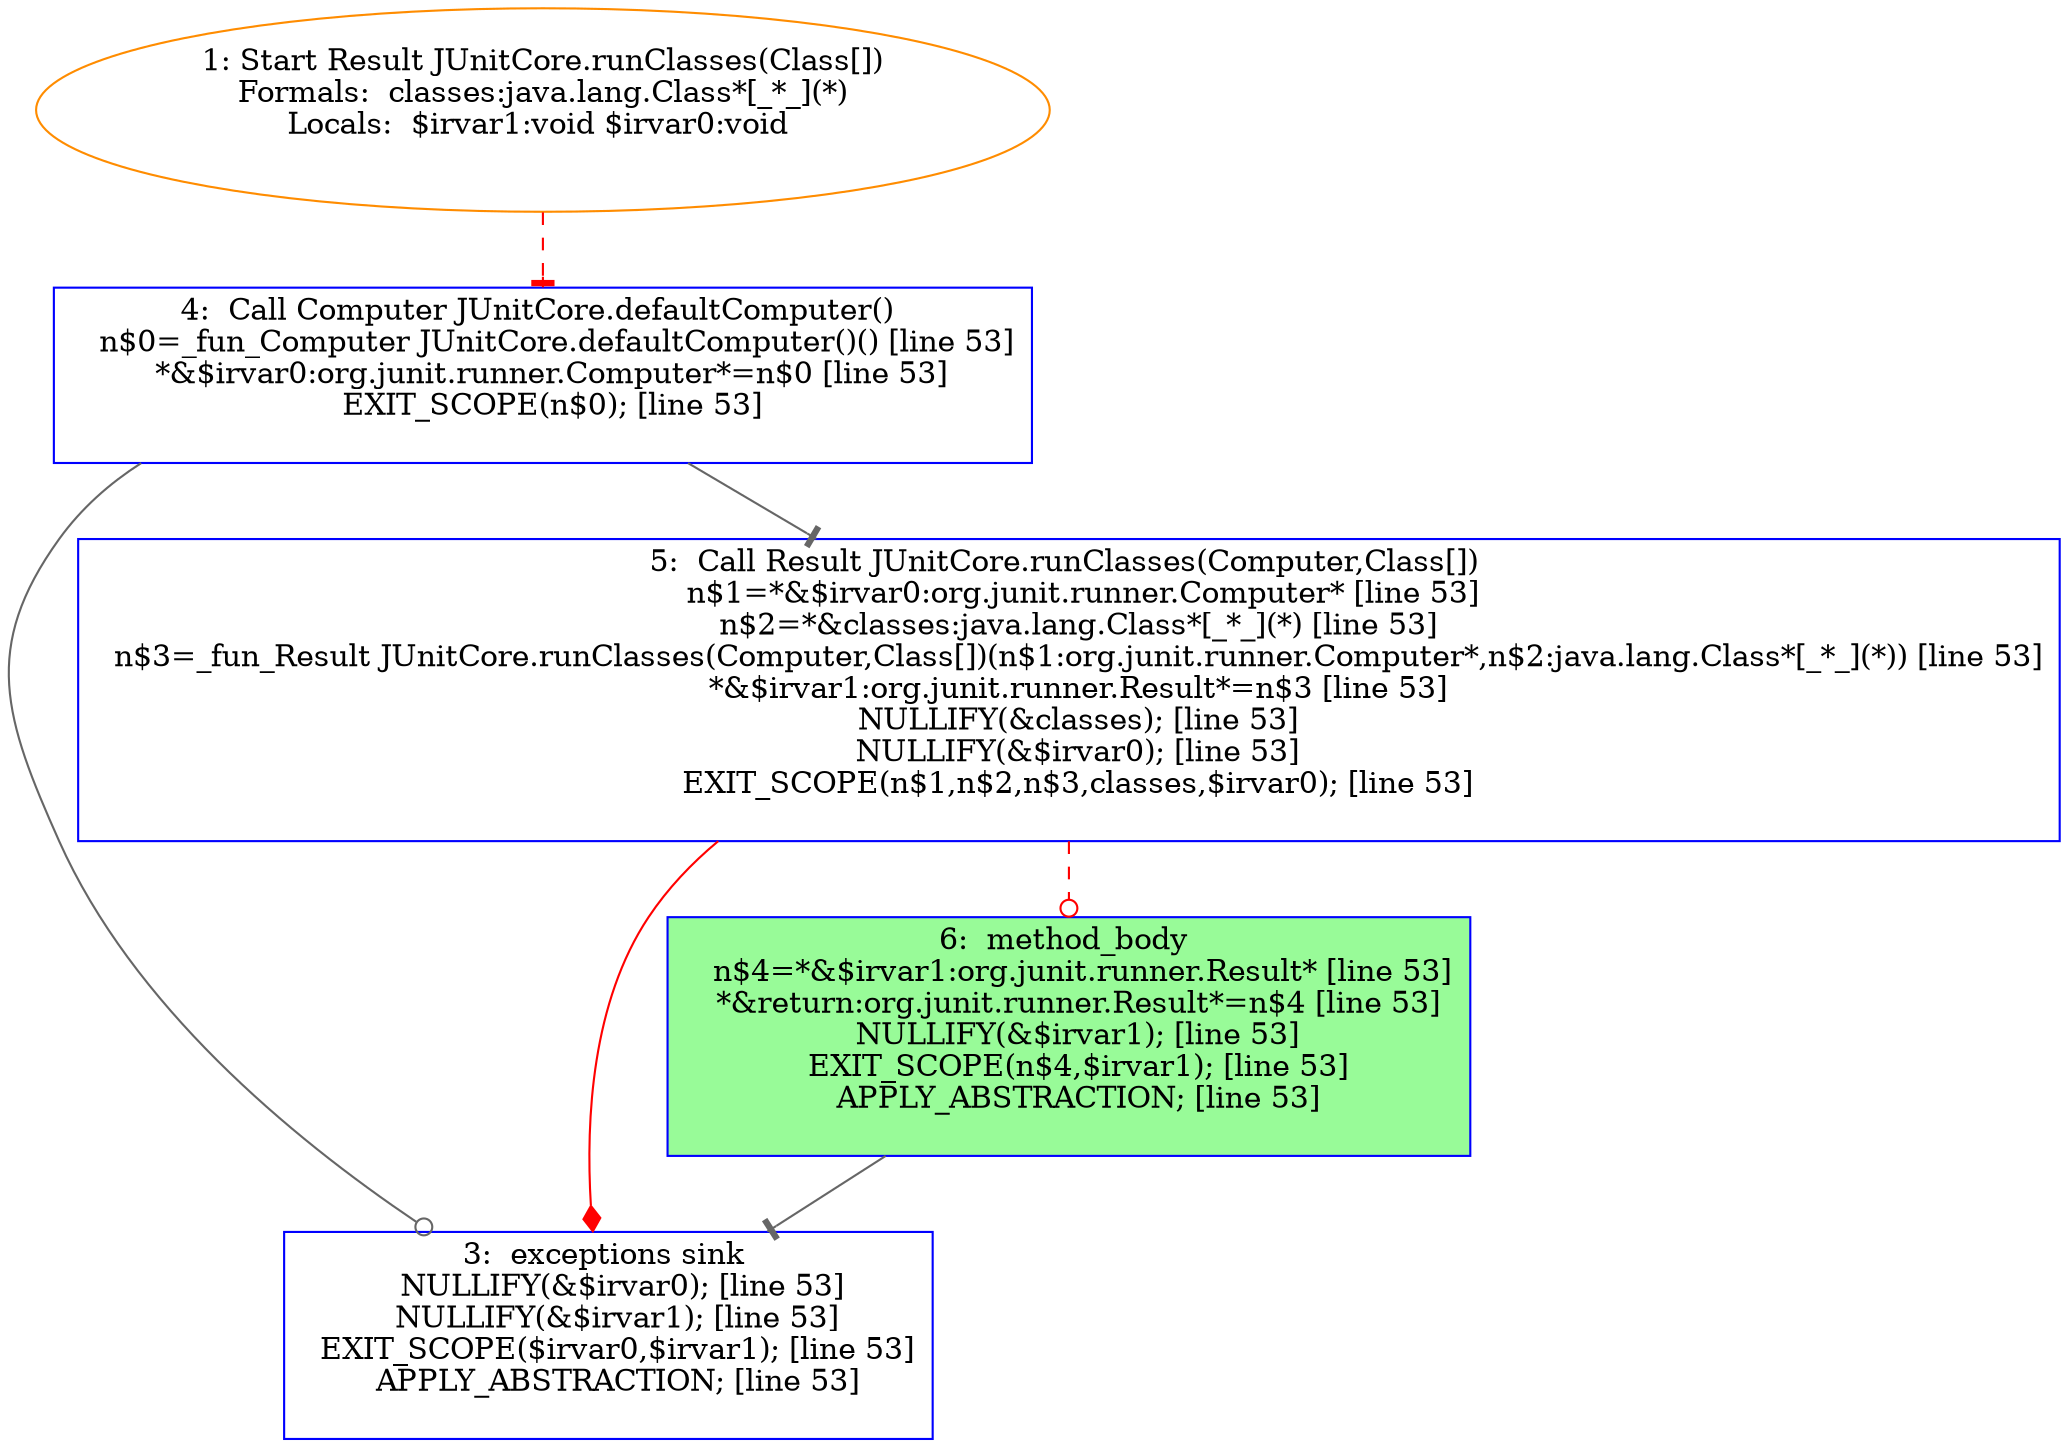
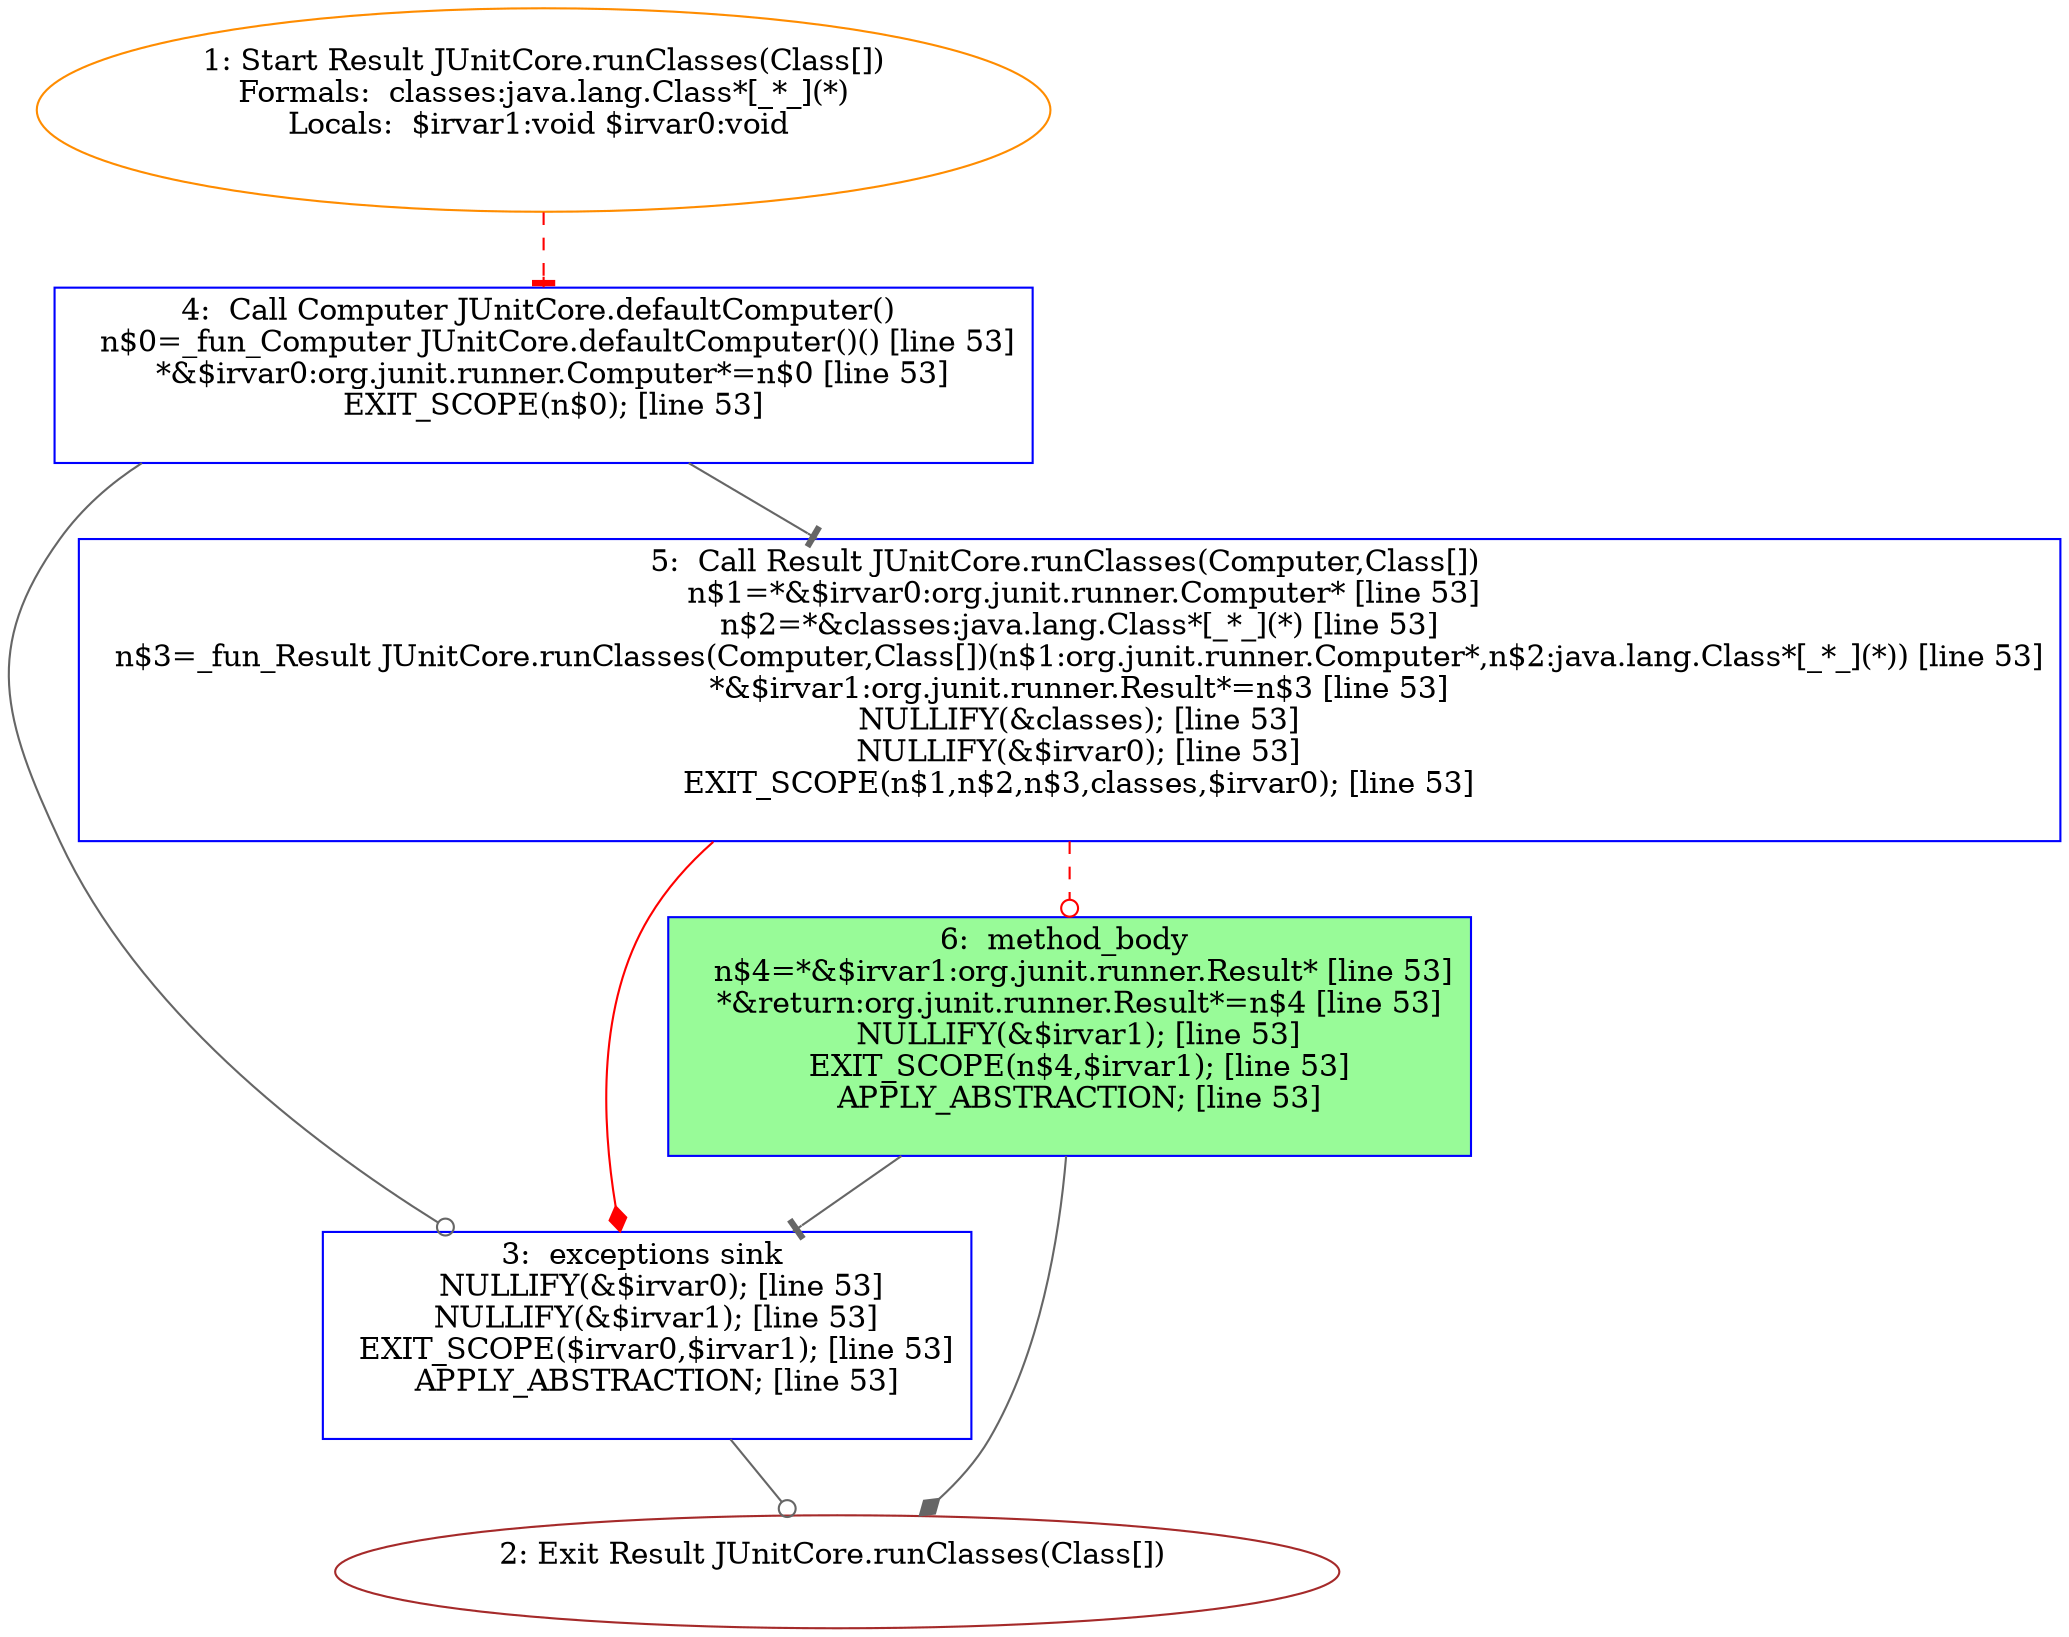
node "2: Exit Result JUnitCore.runClasses(Class[])": added
